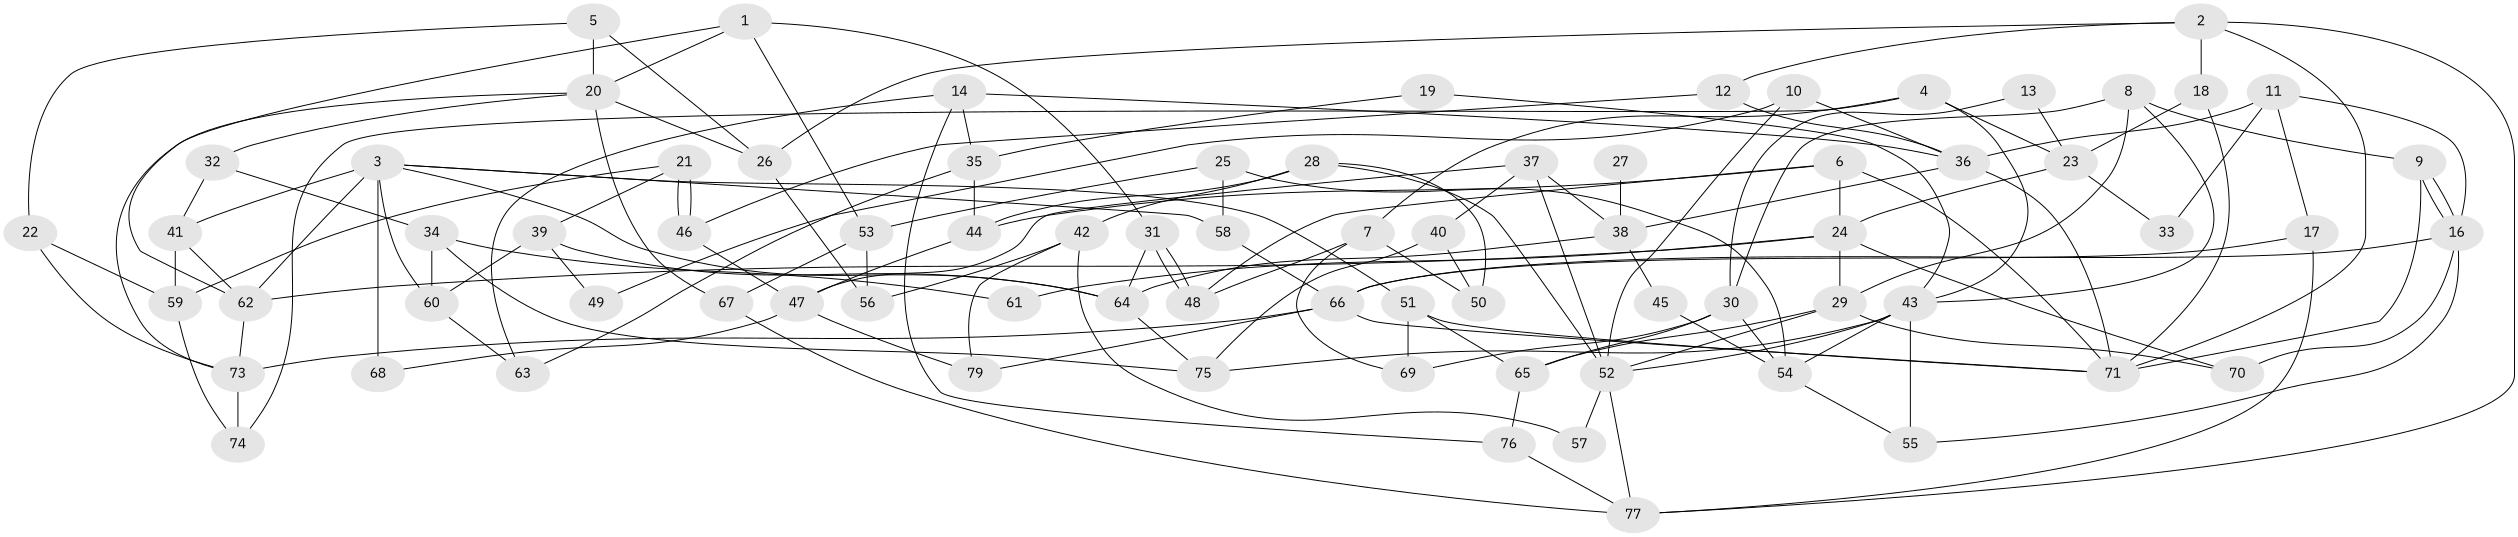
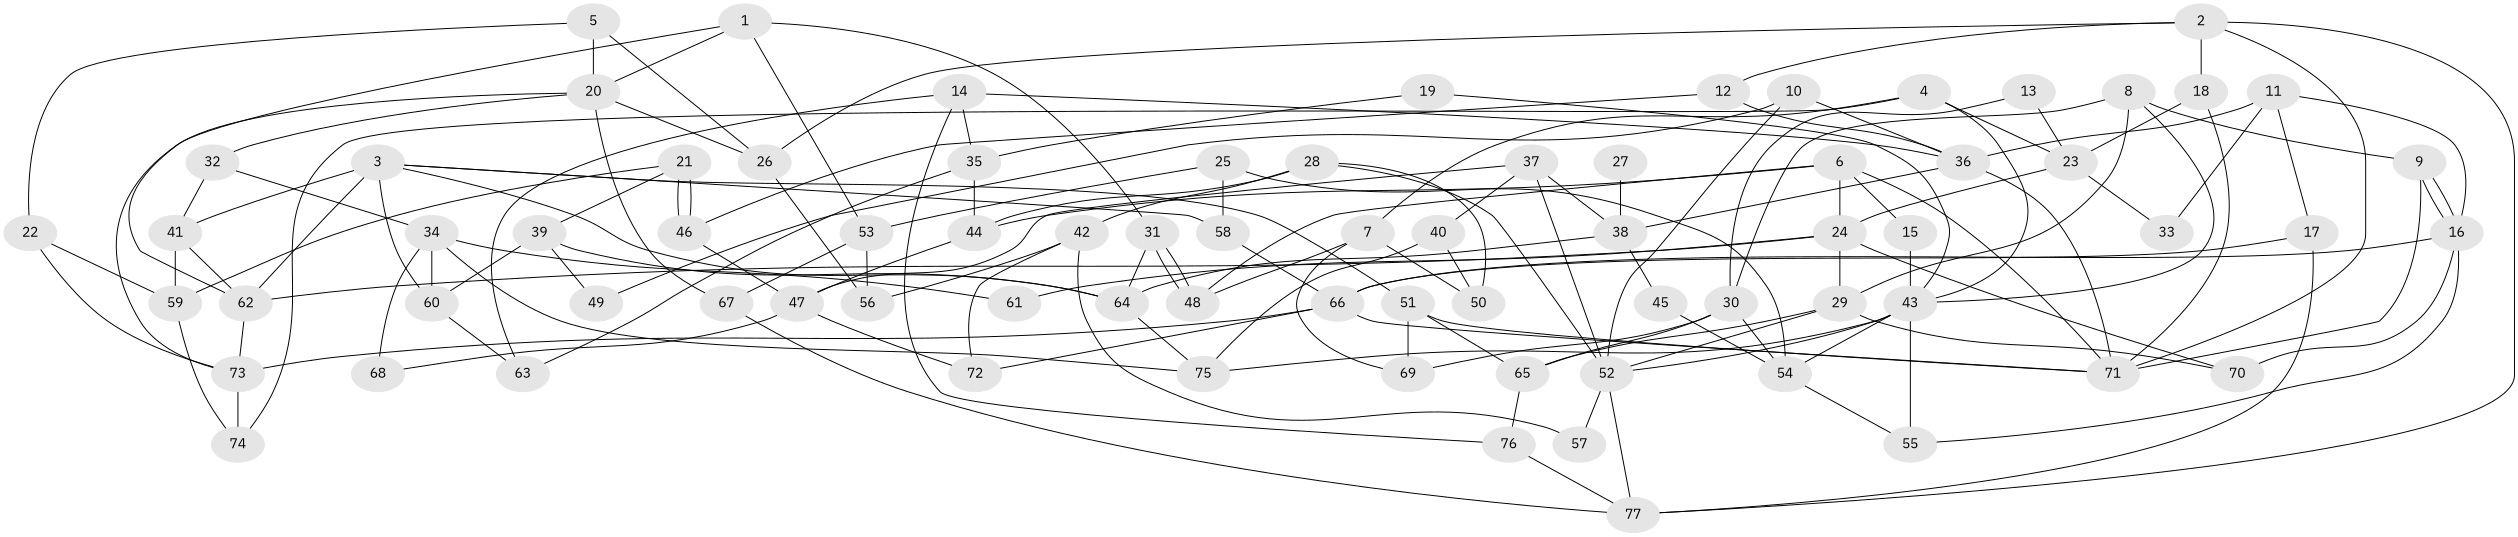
node "15": added
edge "3" -- "68": now "34" -- "68"
node "79": label "79" -> "72"
